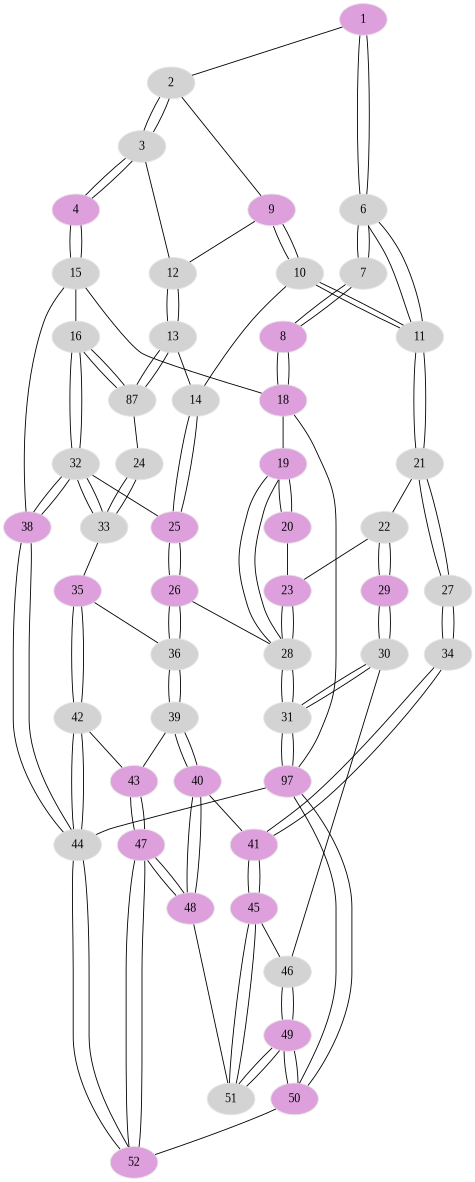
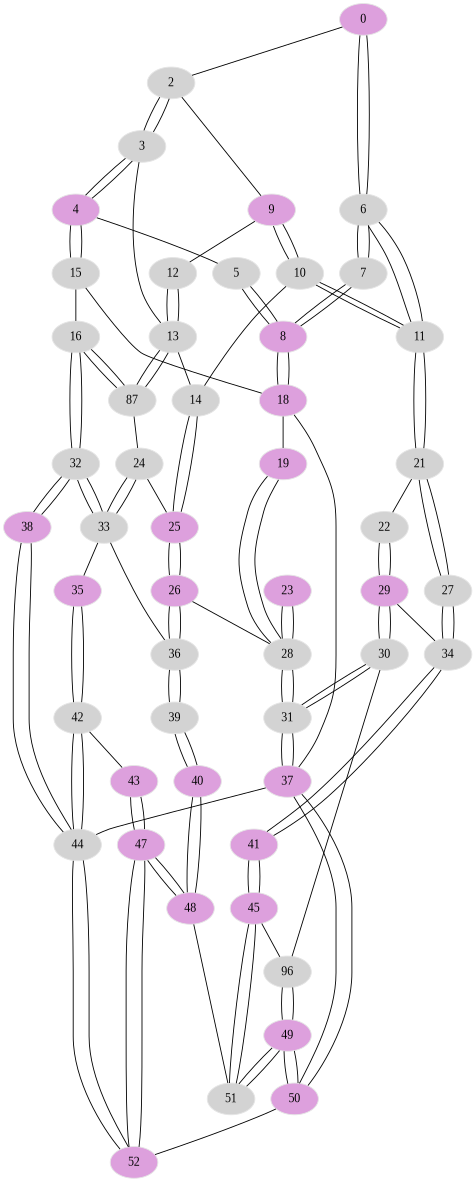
node "1": label "1" -> "0"
edge "3" -- "12": now "3" -- "13"
node "5": added
edge "15" -- "38": removed
edge "32" -- "25": now "24" -- "25"
node "20": removed
edge "22" -- "23": removed
edge "35" -- "36": now "33" -- "36"
edge "29" -- "34": added
edge "39" -- "43": removed
node "97": label "97" -> "37"
edge "40" -- "41": removed
node "46": label "46" -> "96"
